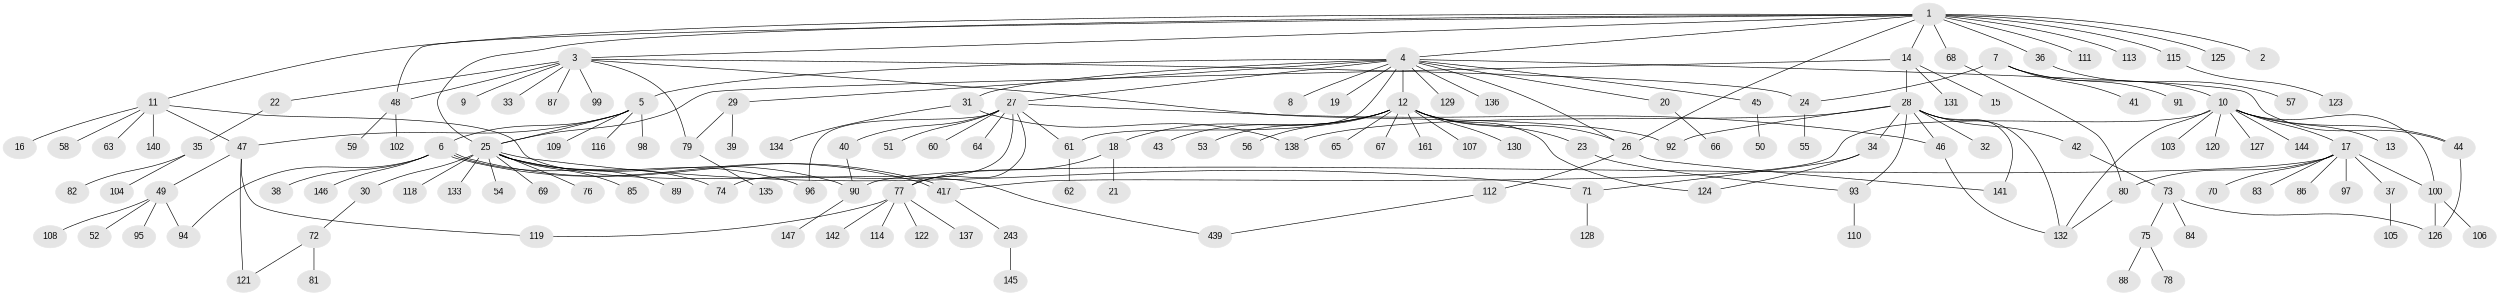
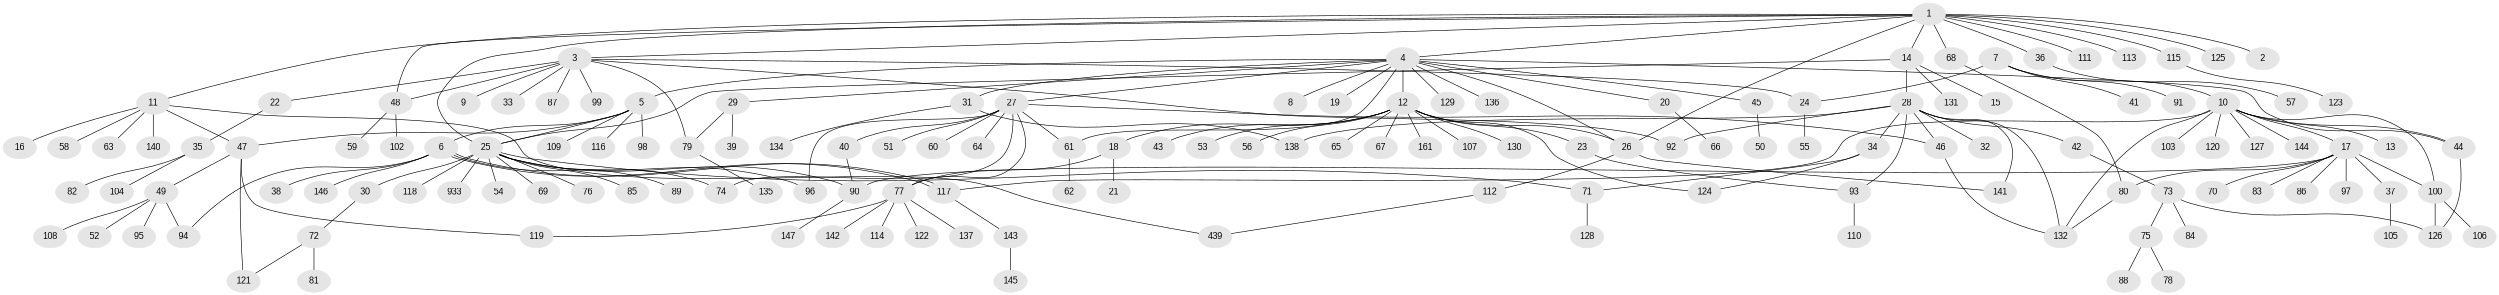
node "133": label "133" -> "933"
node "417": label "417" -> "117"
node "243": label "243" -> "143"
